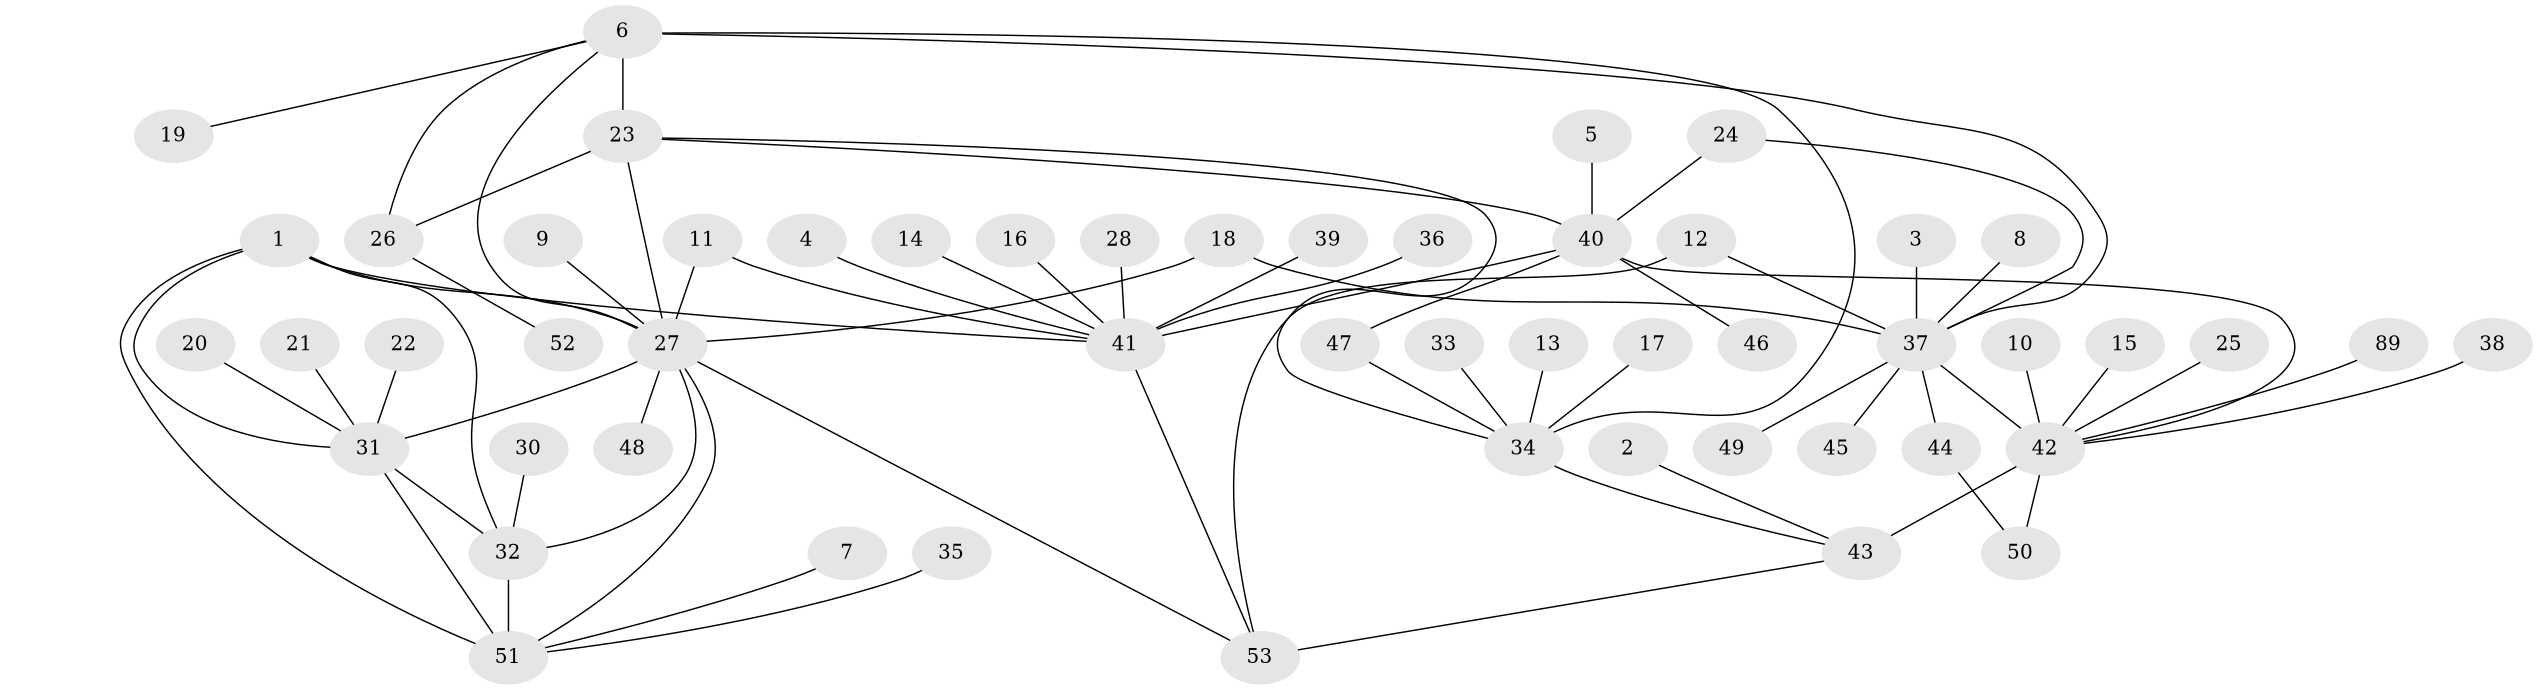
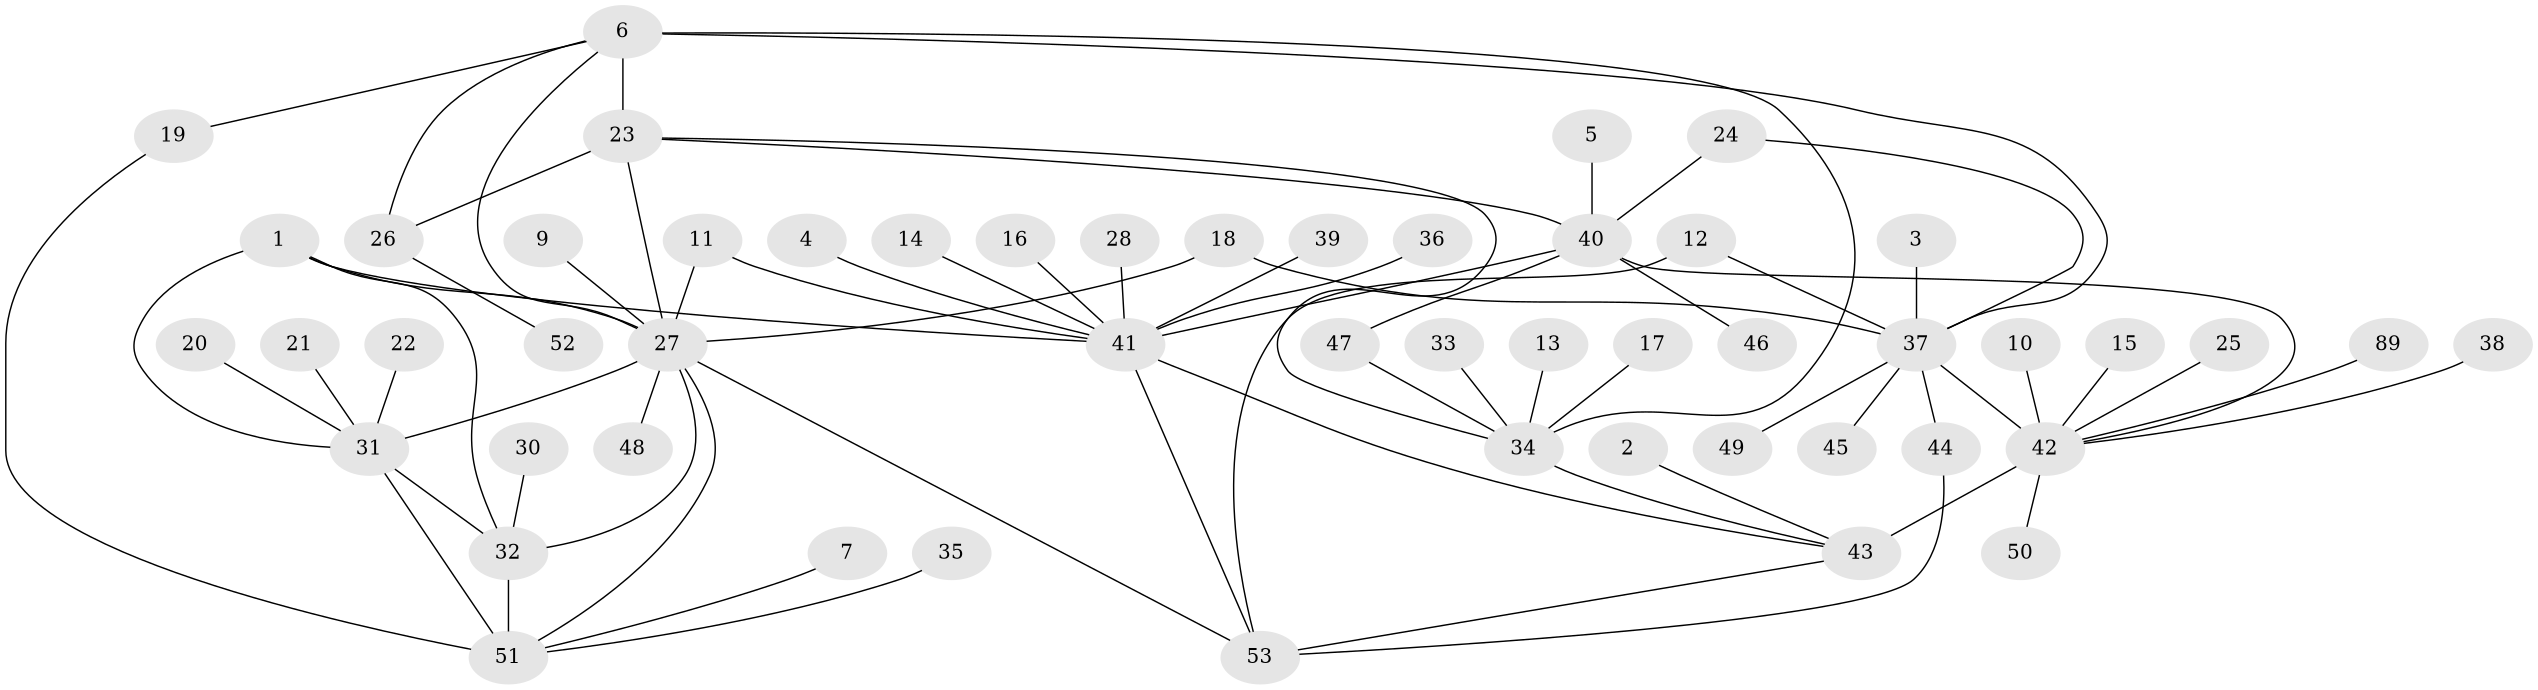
node "8": removed
edge "1" -- "51": now "19" -- "51"
edge "41" -- "43": added
edge "44" -- "50": now "44" -- "53"
